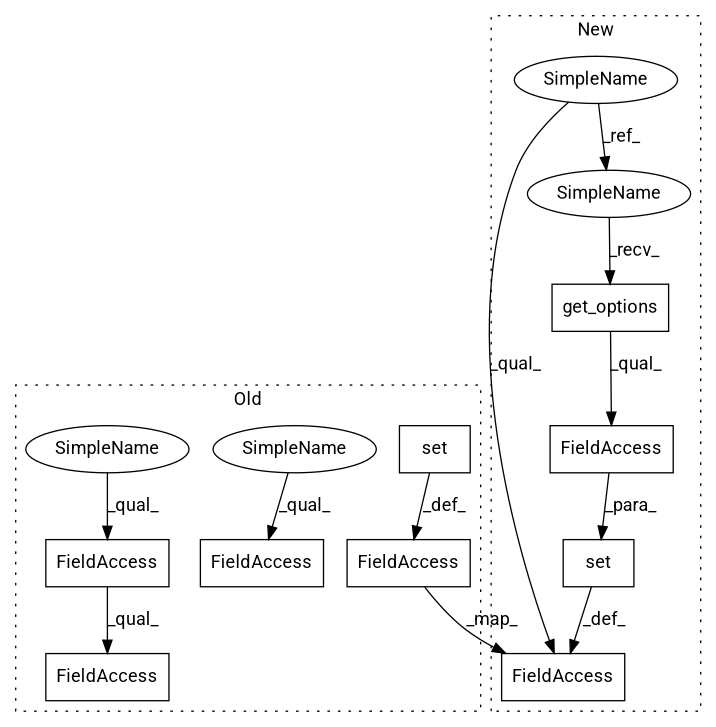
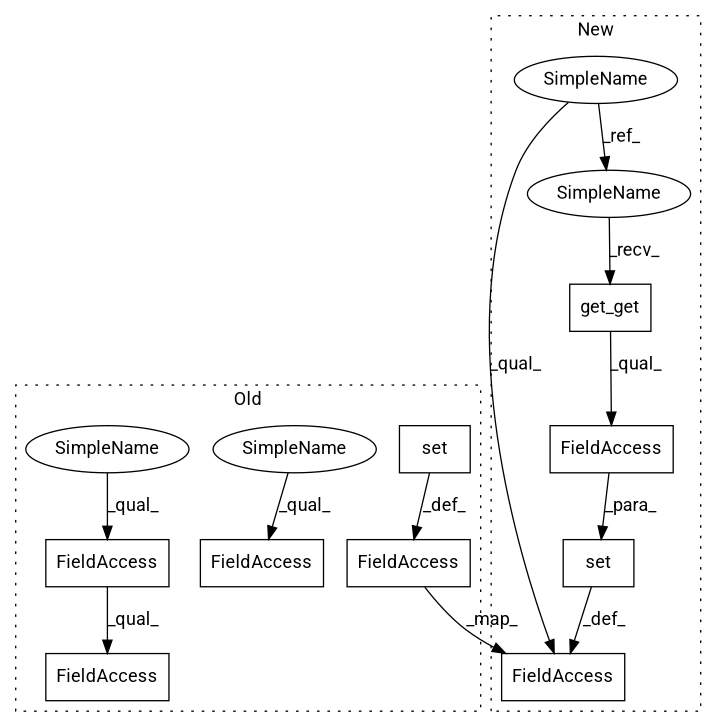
node "get_options": label "get_options" -> "get_get"
